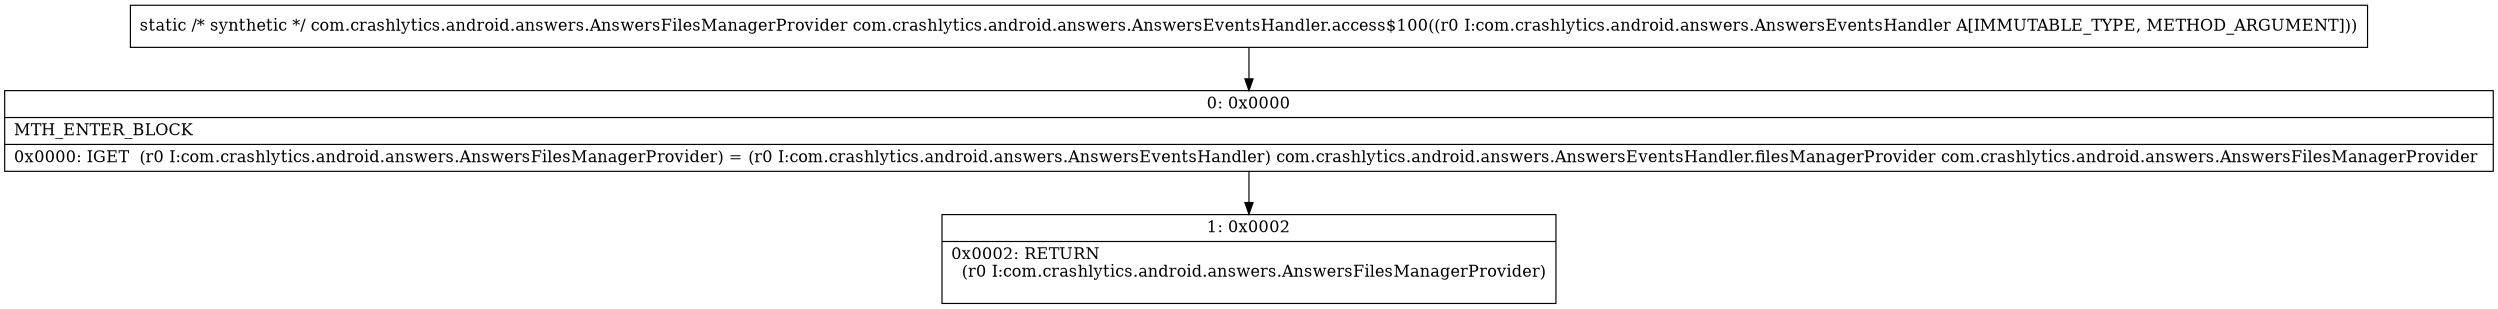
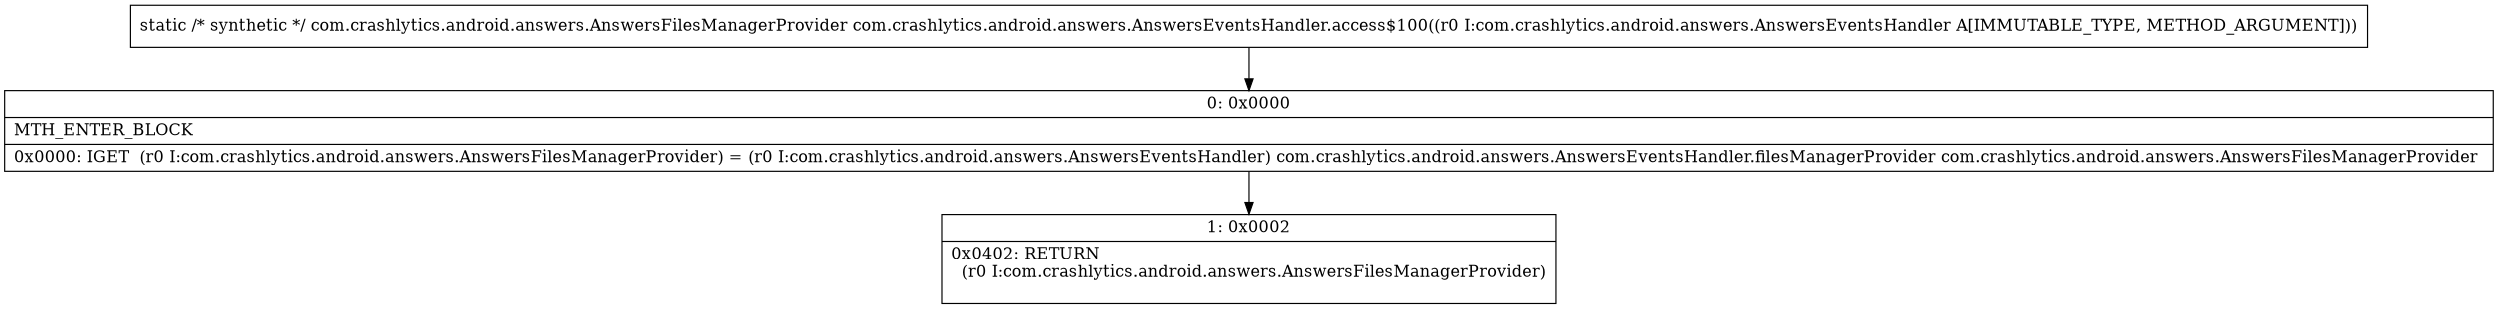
node "1: 0x0002": text "0x0002: RETURN" -> "0x0402: RETURN"
